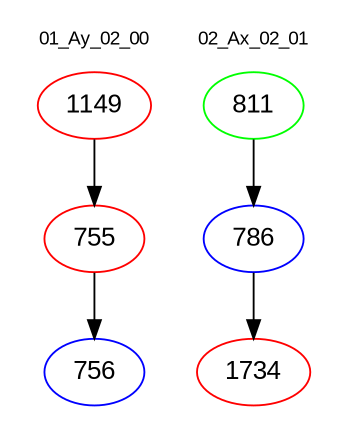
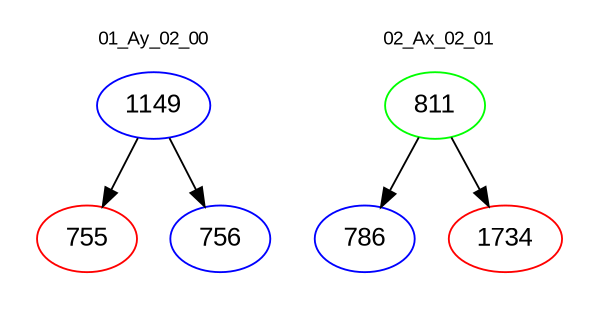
node "1149": color red -> blue
edge "755" -> "756": now "1149" -> "756"
edge "786" -> "1734": now "811" -> "1734"
